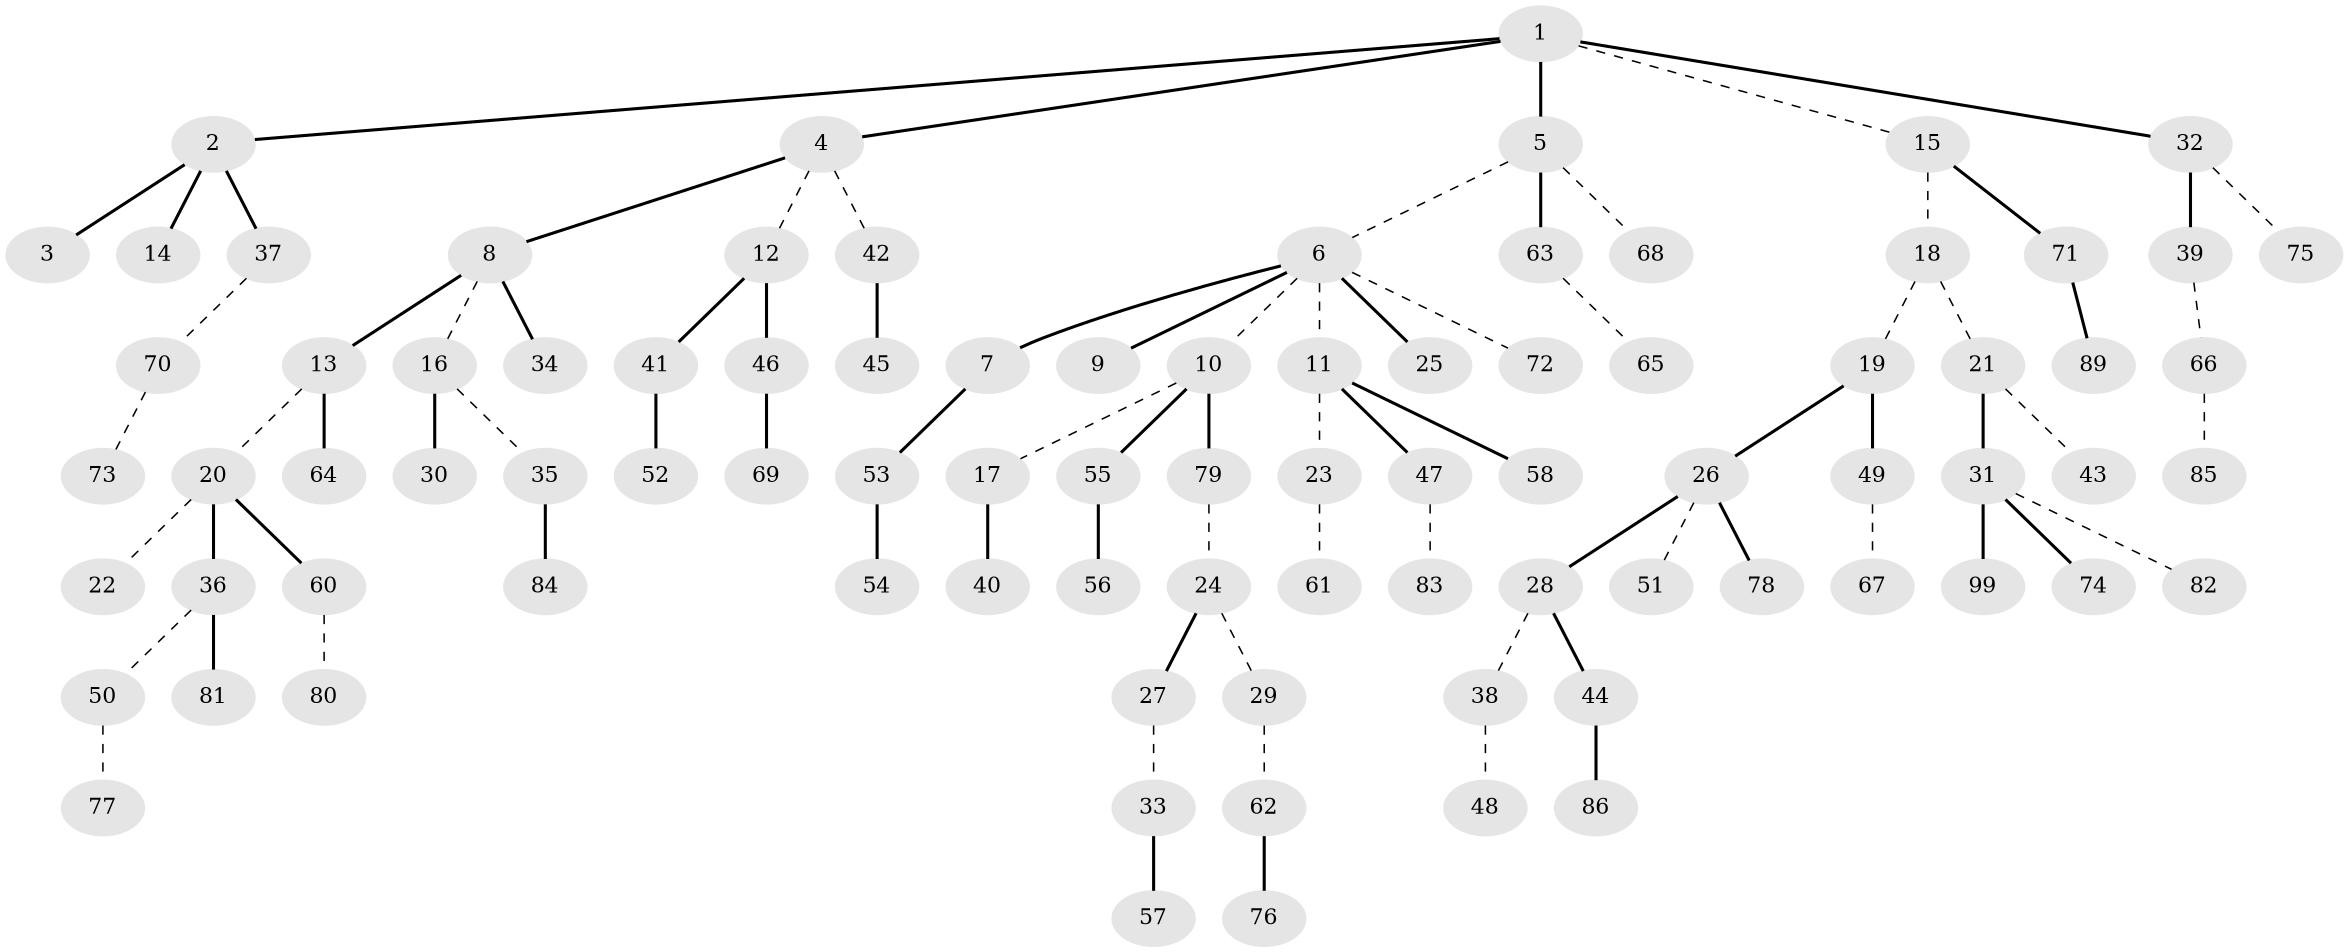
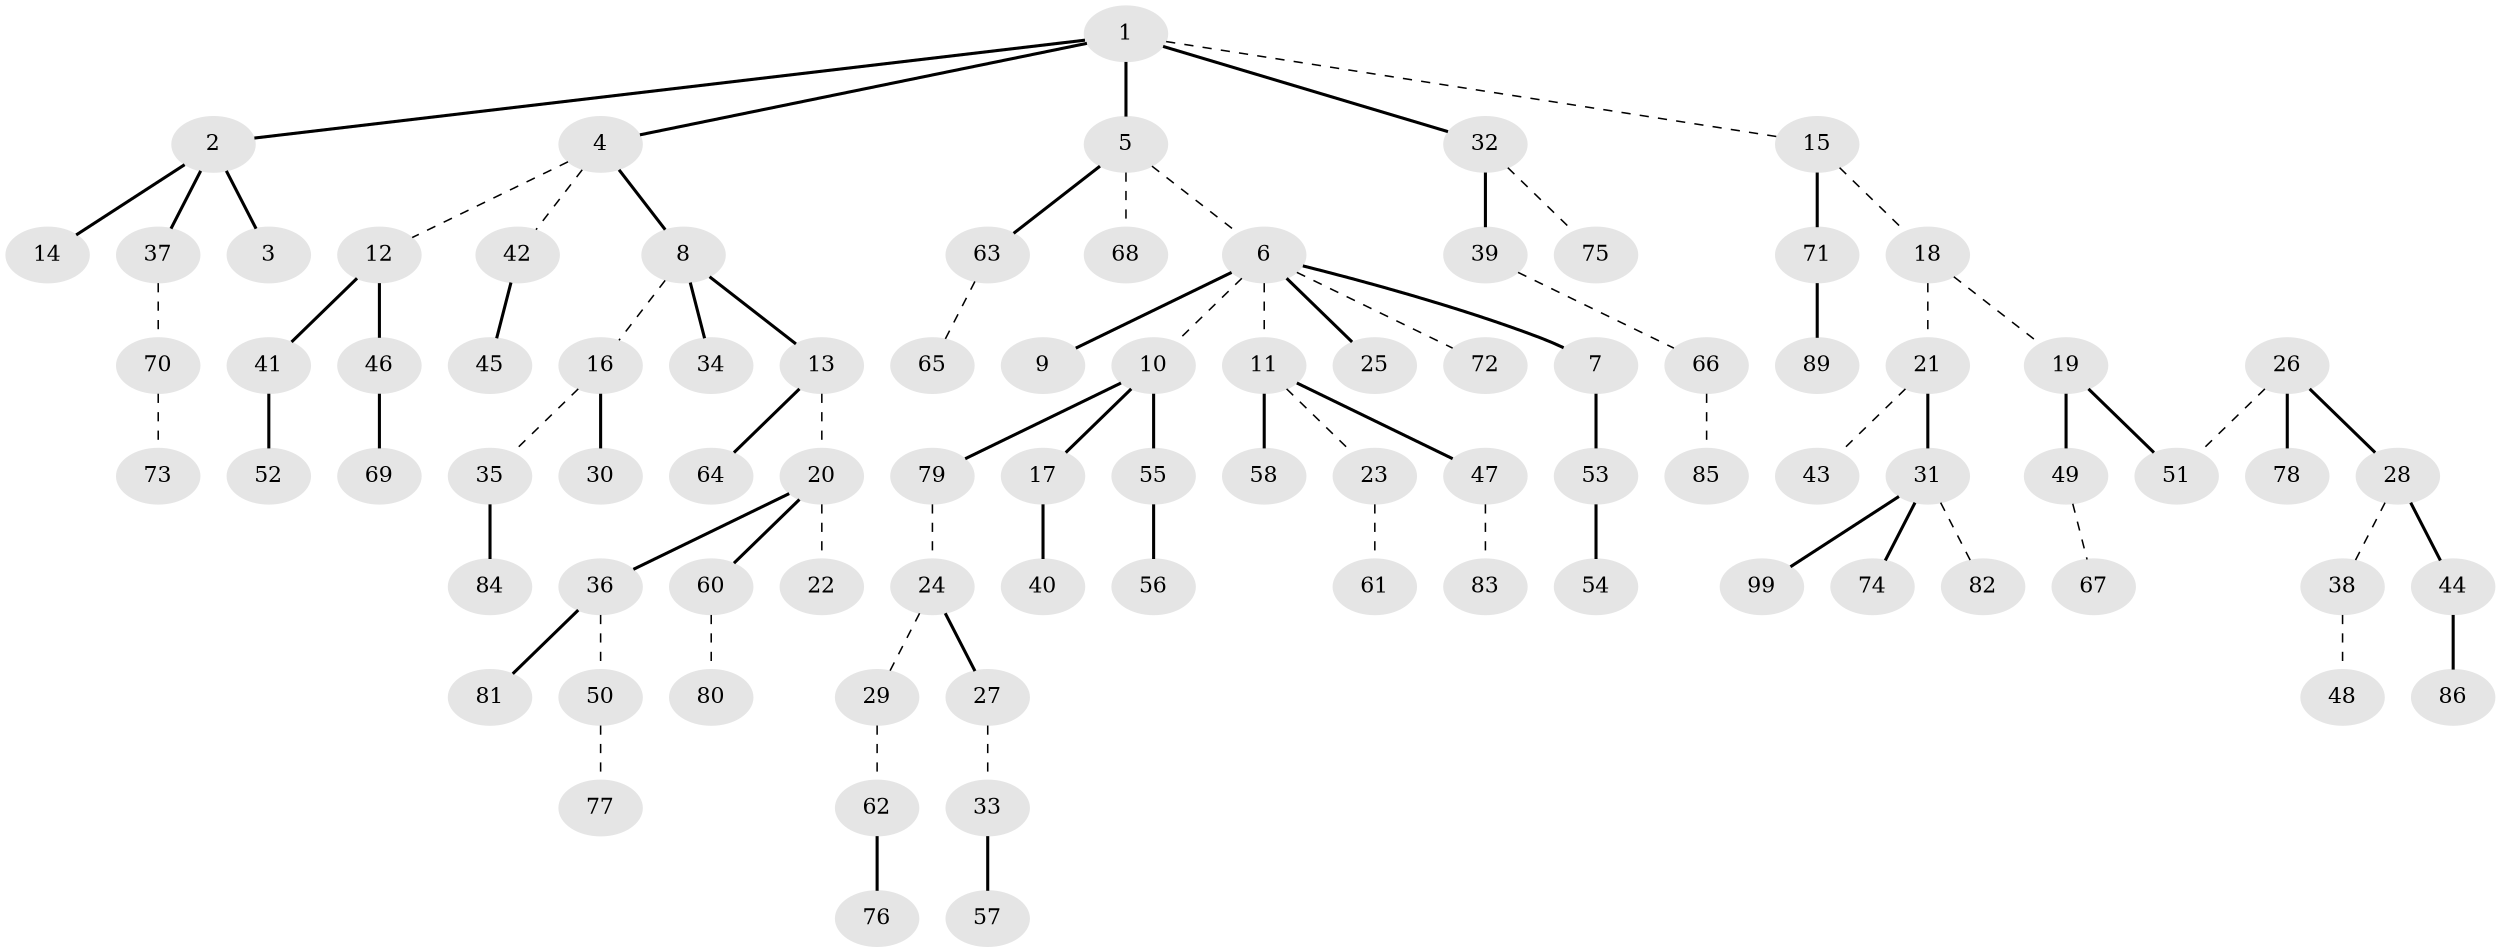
edge "10" -- "17": style dashed -> bold
edge "19" -- "26": now "19" -- "51"
